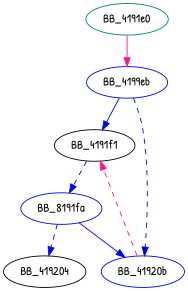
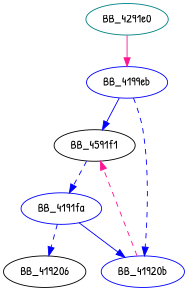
node "BB_4191e0": label "BB_4191e0" -> "BB_4291e0"
node "BB_4191f1": label "BB_4191f1" -> "BB_4591f1"
node "BB_8191fa": label "BB_8191fa" -> "BB_4191fa"
node "BB_419204": label "BB_419204" -> "BB_419206"
